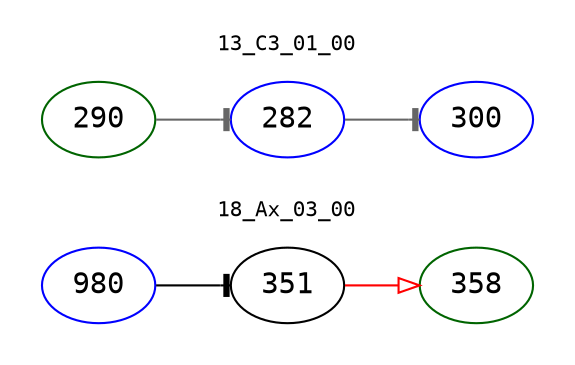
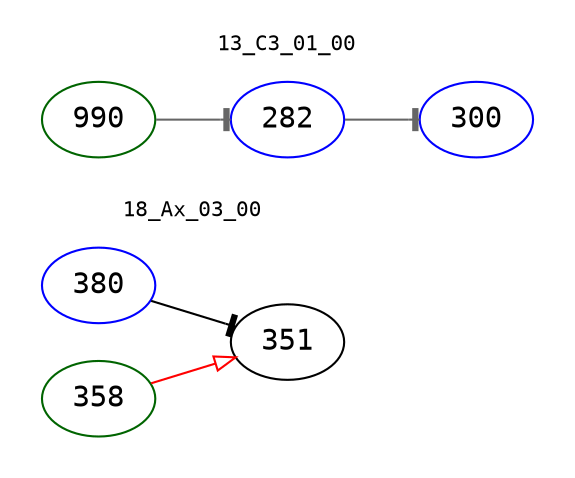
node "290": label "290" -> "990"
node "980": label "980" -> "380"
edge "351" -> "358": reversed
